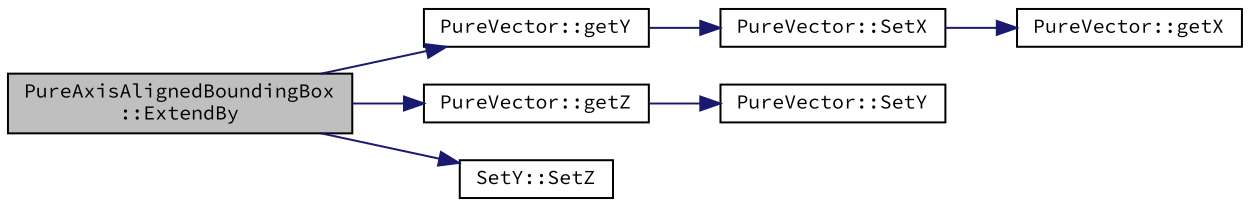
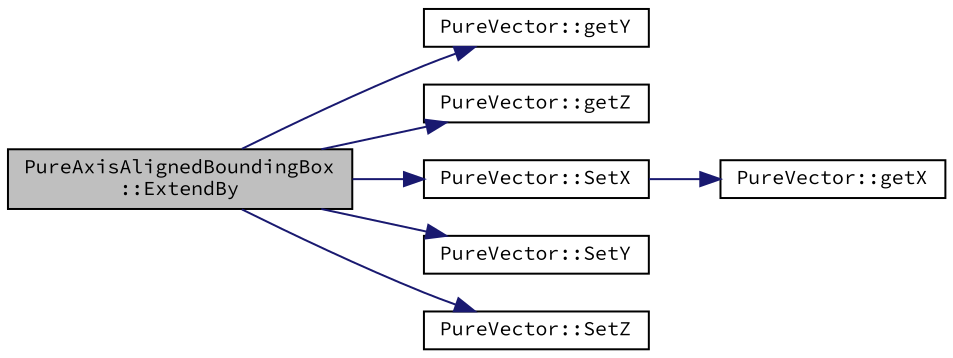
edge "PureVector::getY" -> "PureVector::SetX": now "PureAxisAlignedBoundingBox ::ExtendBy" -> "PureVector::SetX"
edge "PureVector::getZ" -> "PureVector::SetY": now "PureAxisAlignedBoundingBox ::ExtendBy" -> "PureVector::SetY"
node "SetY::SetZ": label "SetY::SetZ" -> "PureVector::SetZ"
